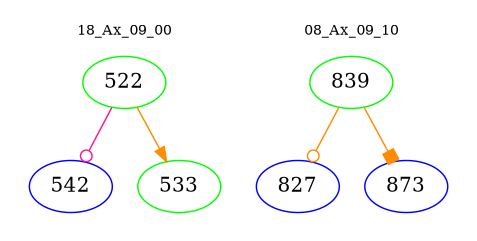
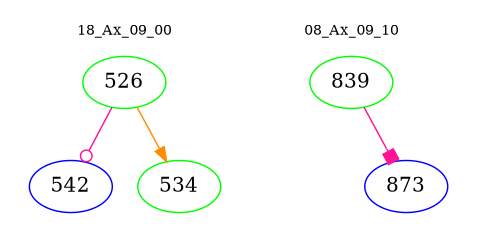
node "522": label "522" -> "526"
edge "839" -> "873": color darkorange -> deeppink
node "533": label "533" -> "534"
node "827": removed
